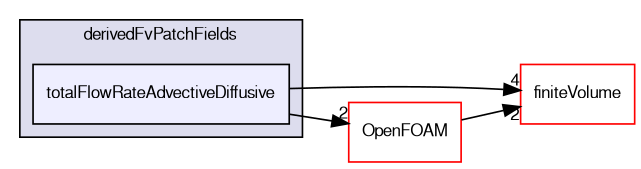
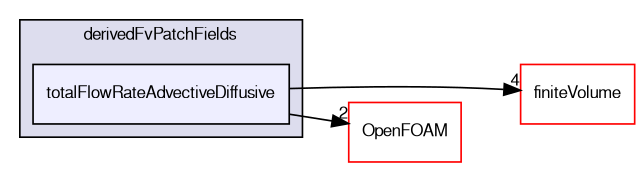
edge "OpenFOAM" -> "finiteVolume": removed
